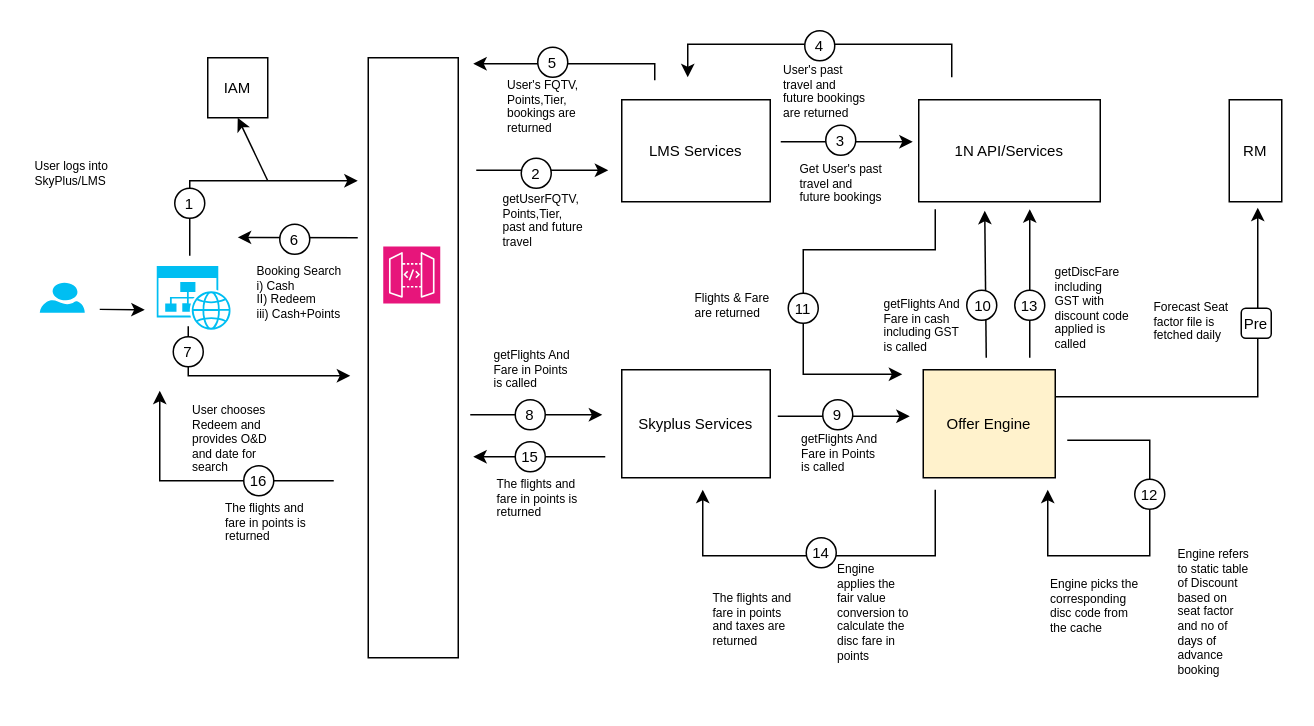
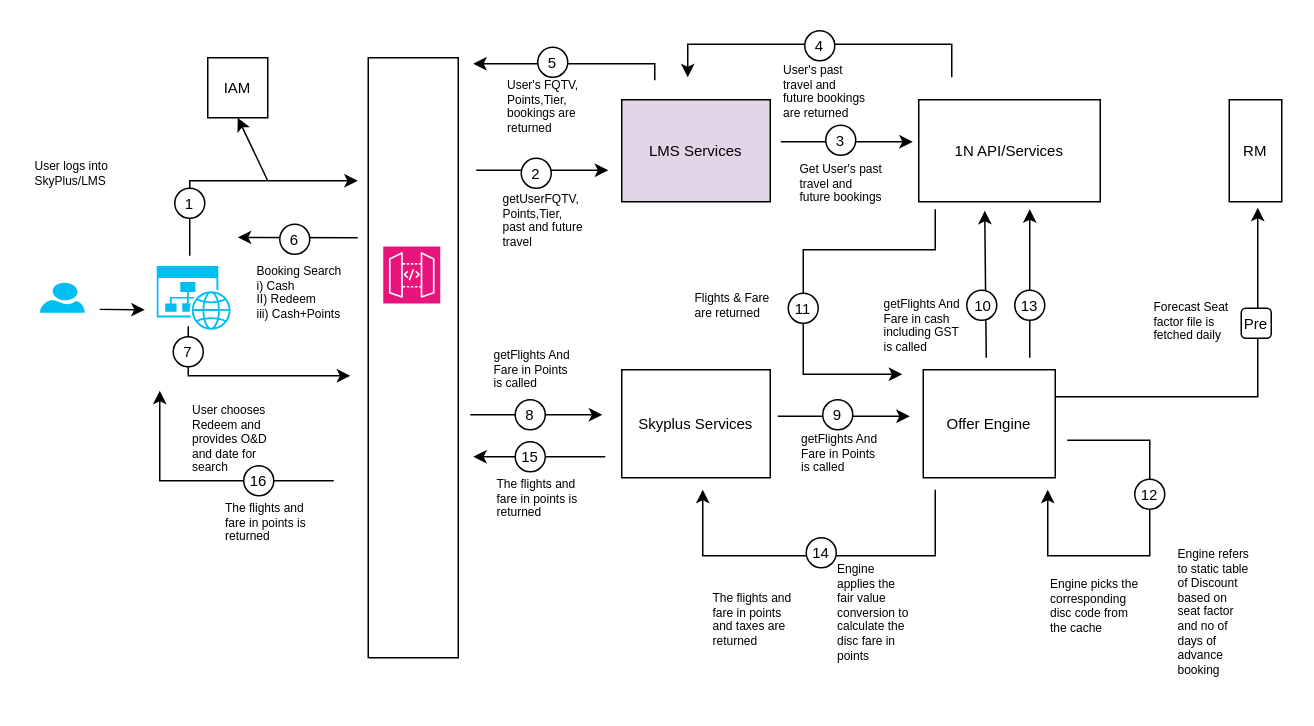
node "LMS Services": fillcolor #ffffff -> #e1d5e7
node "getDiscFare including GST with discount code applied is called": removed
node "Offer Engine": fillcolor #fff2cc -> #ffffff
